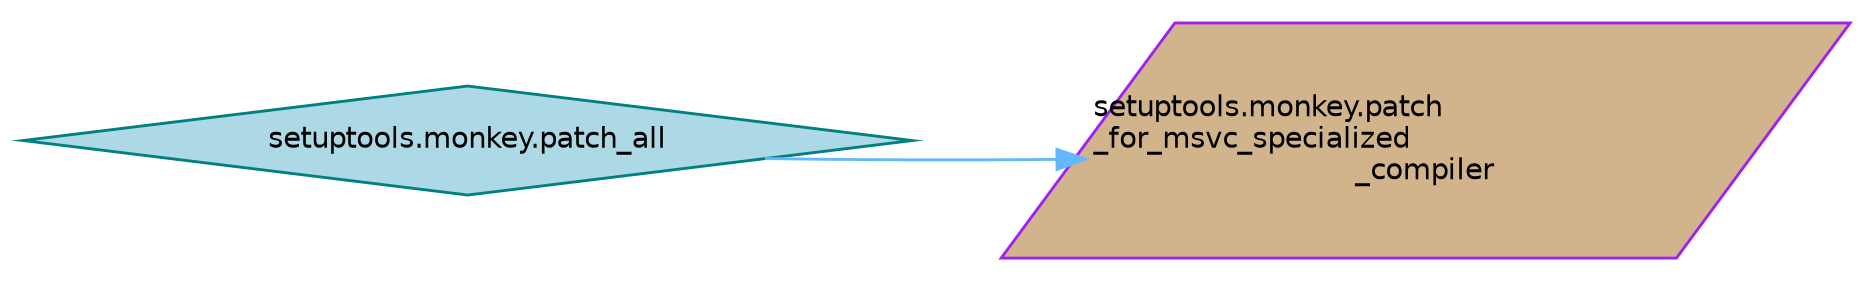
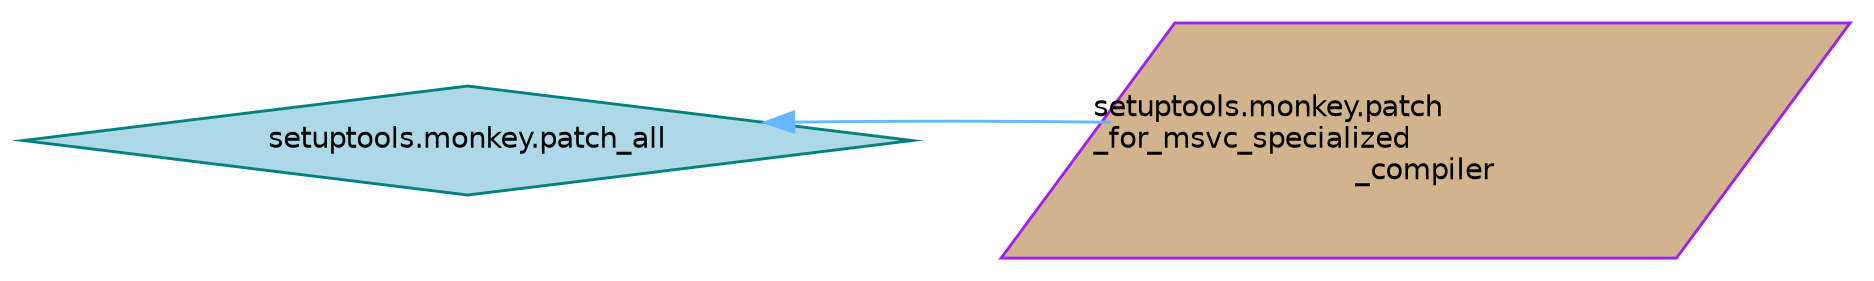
edge "setuptools.monkey.patch_all" -> "setuptools.monkey.patch _for_msvc_specialized _compiler": reversed
